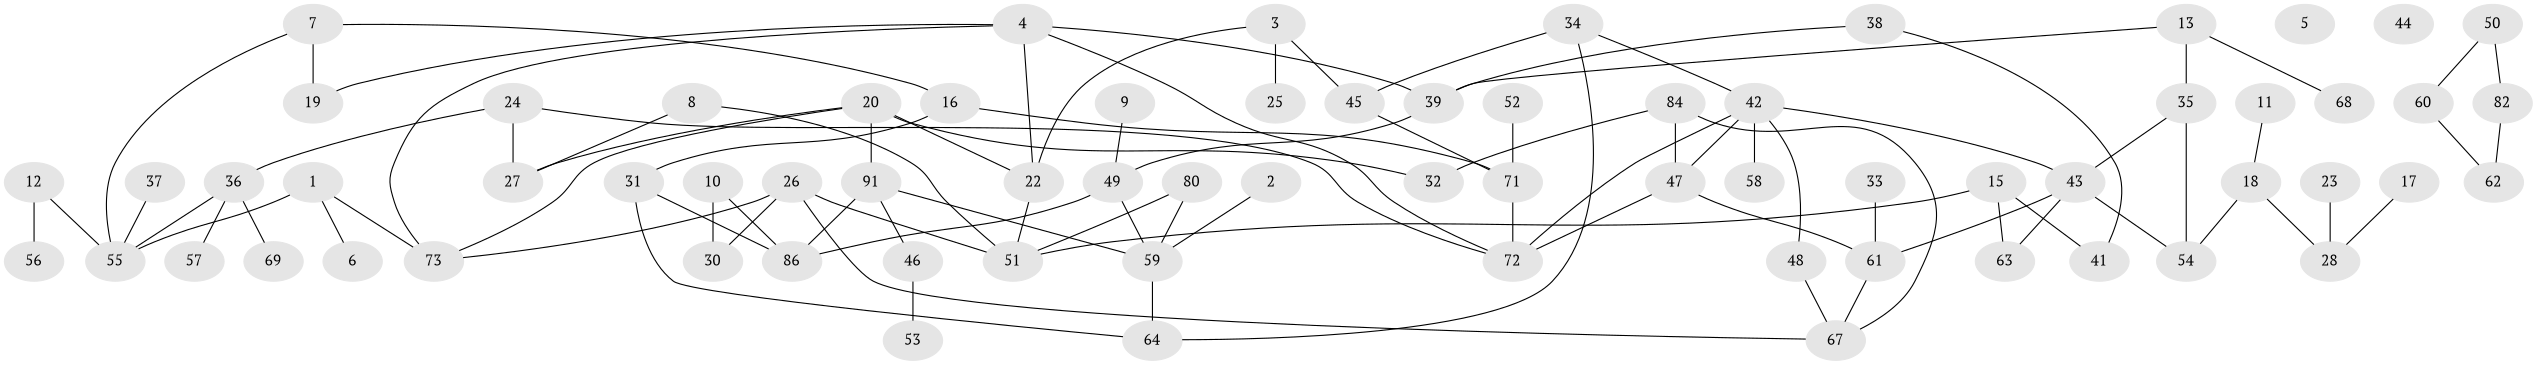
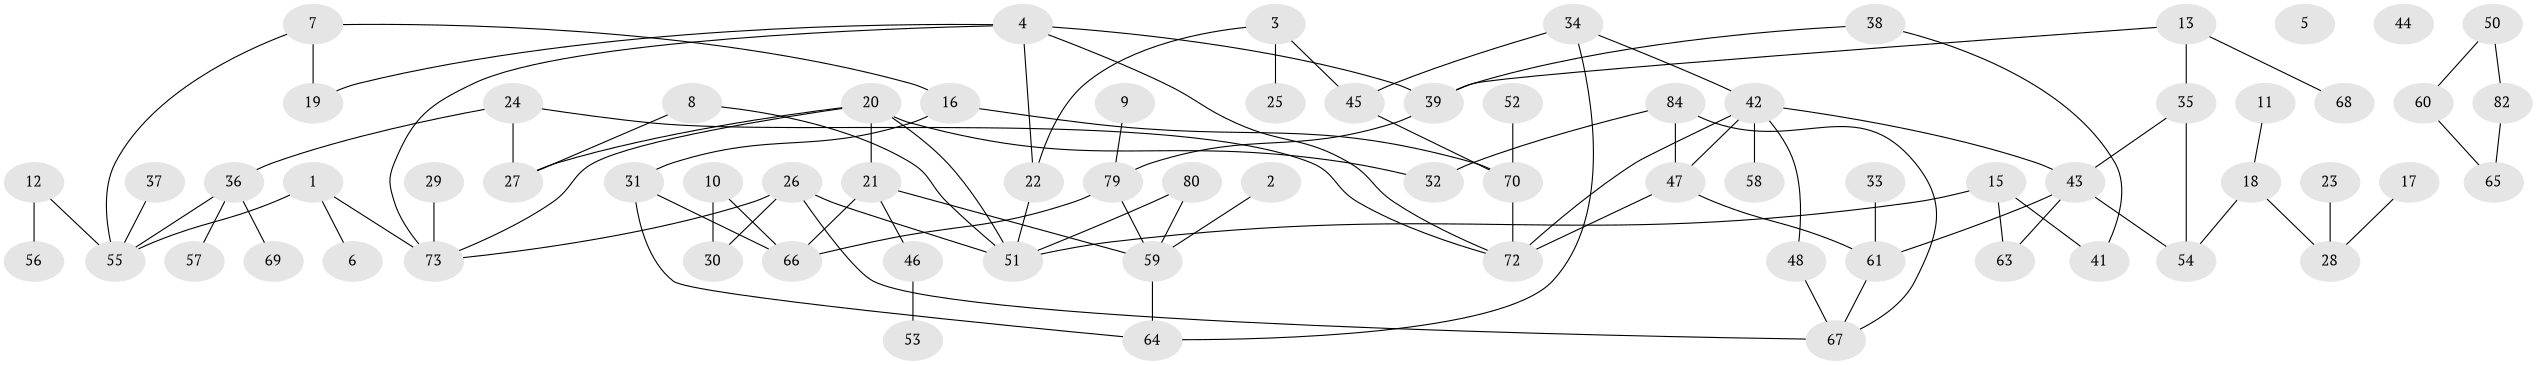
edge "20" -- "22": now "20" -- "51"
node "29": added
node "91": label "91" -> "21"
node "49": label "49" -> "79"
node "71": label "71" -> "70"
node "62": label "62" -> "65"
node "86": label "86" -> "66"
